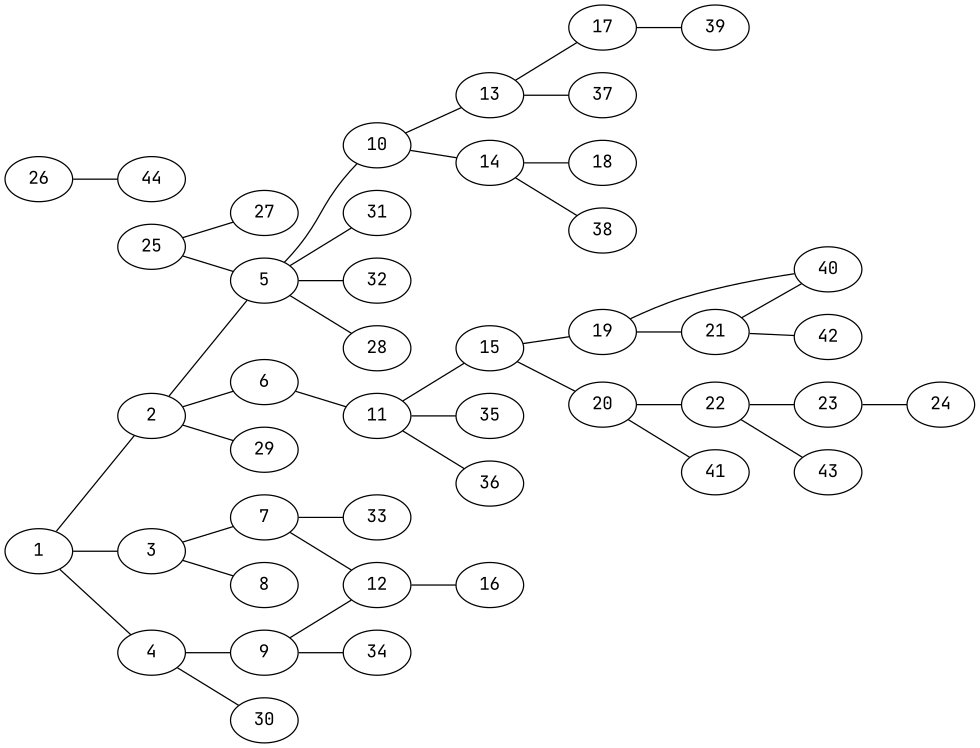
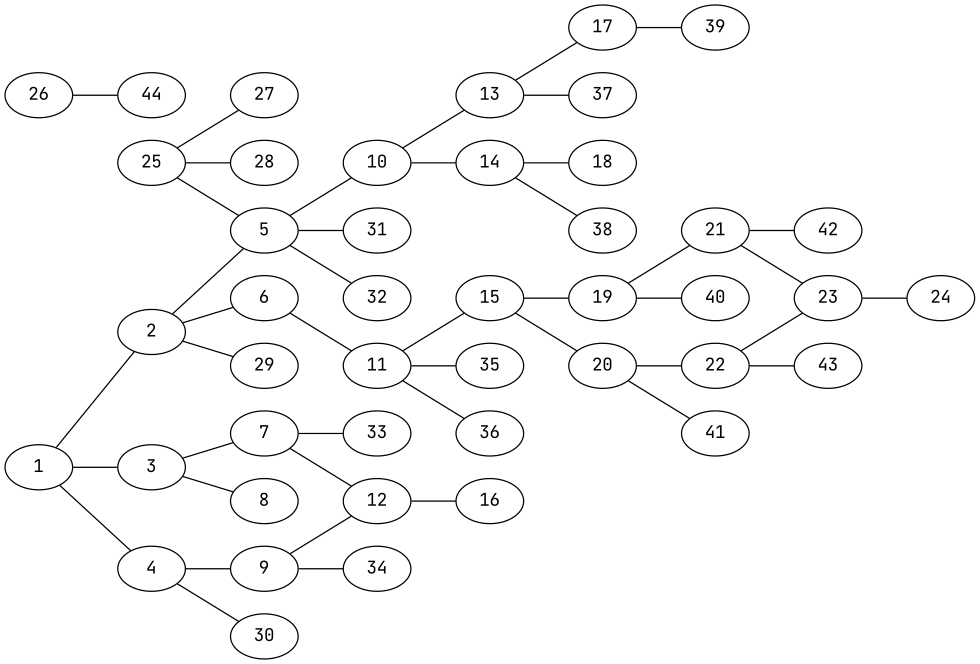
edge "40" -- "21": now "23" -- "21"
edge "5" -- "28": now "25" -- "28"
